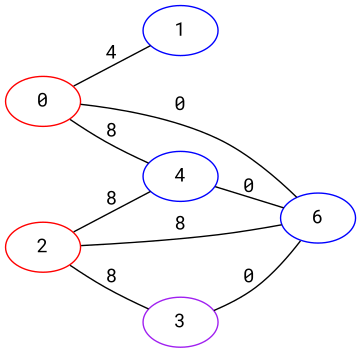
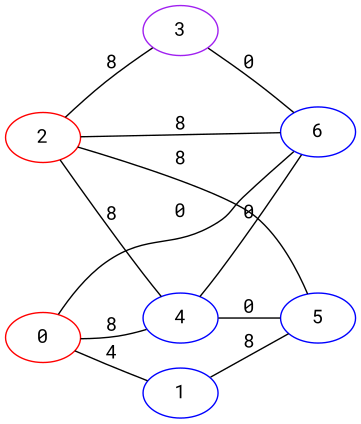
node "5": added
